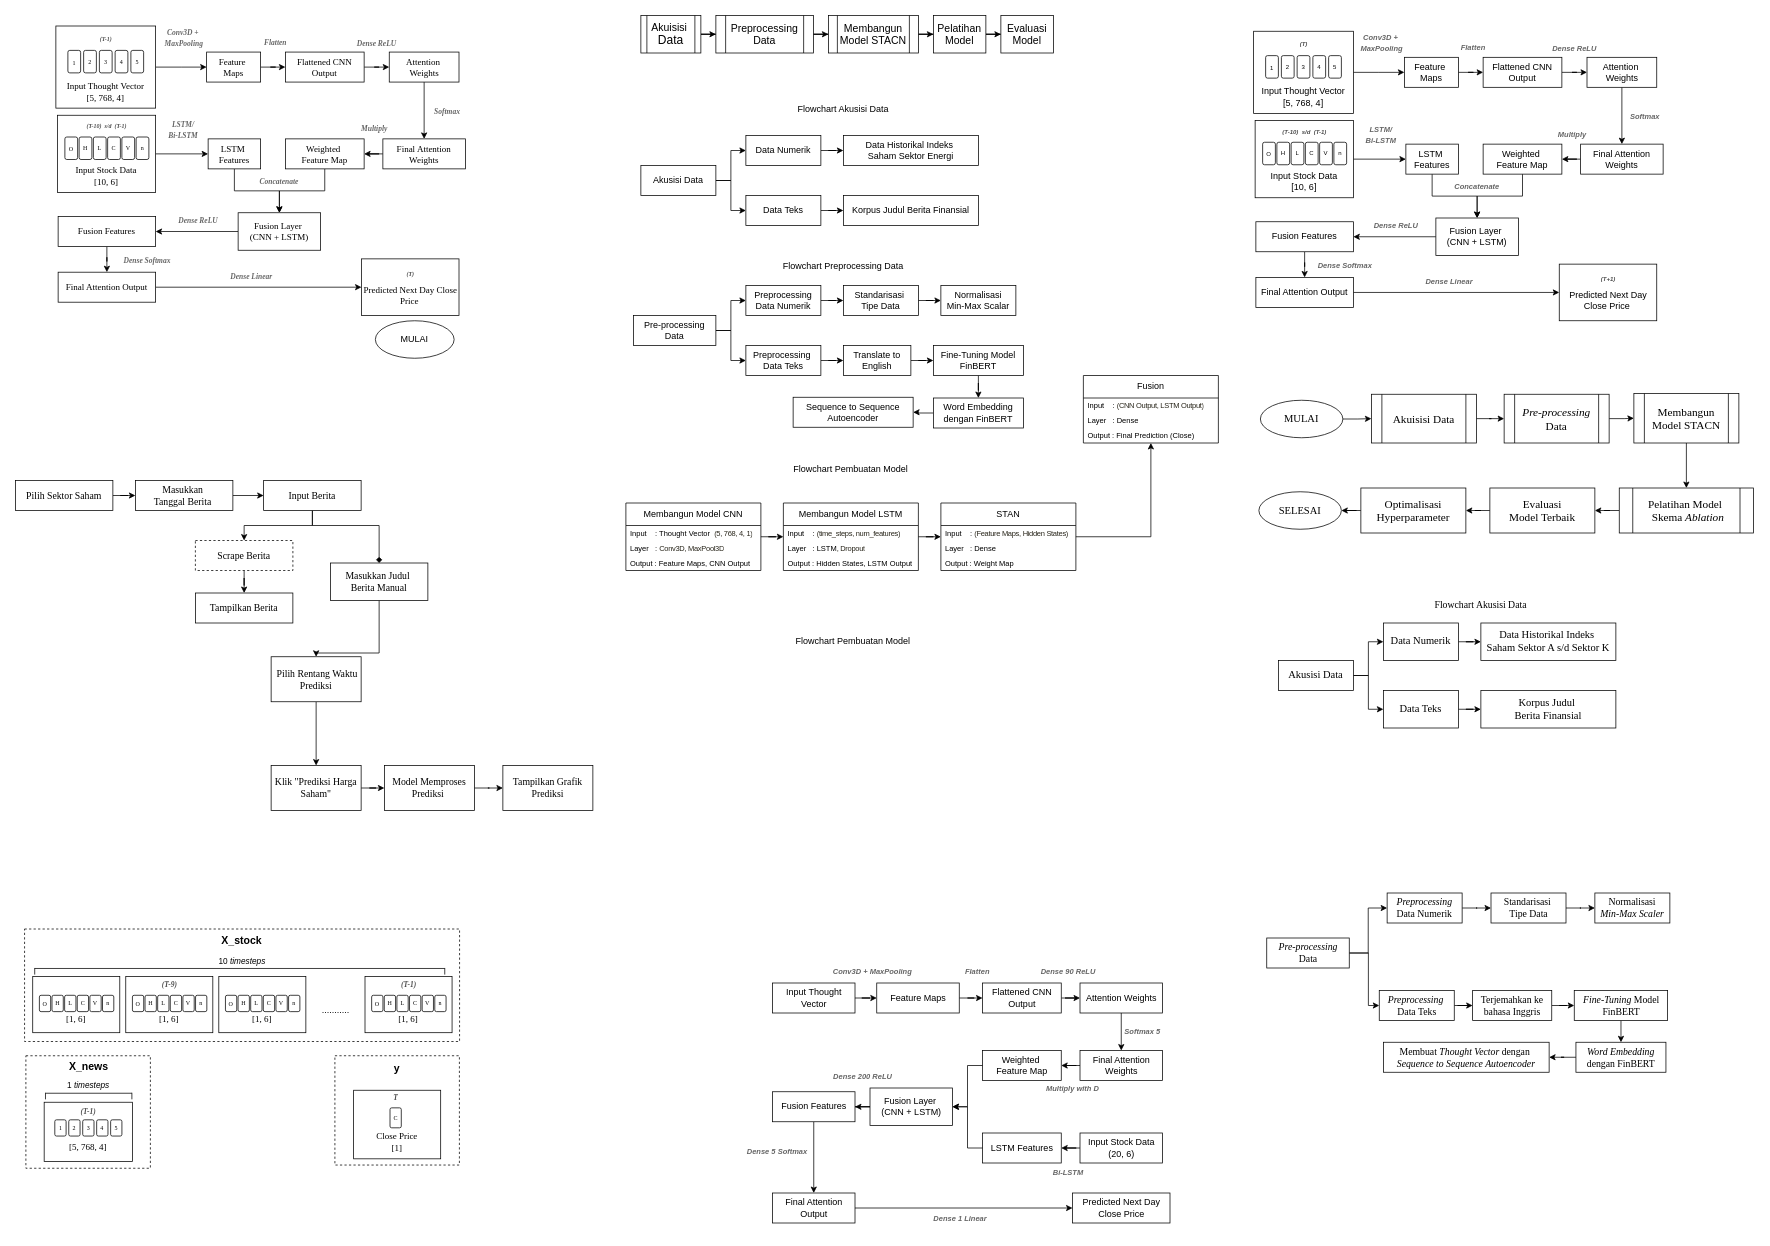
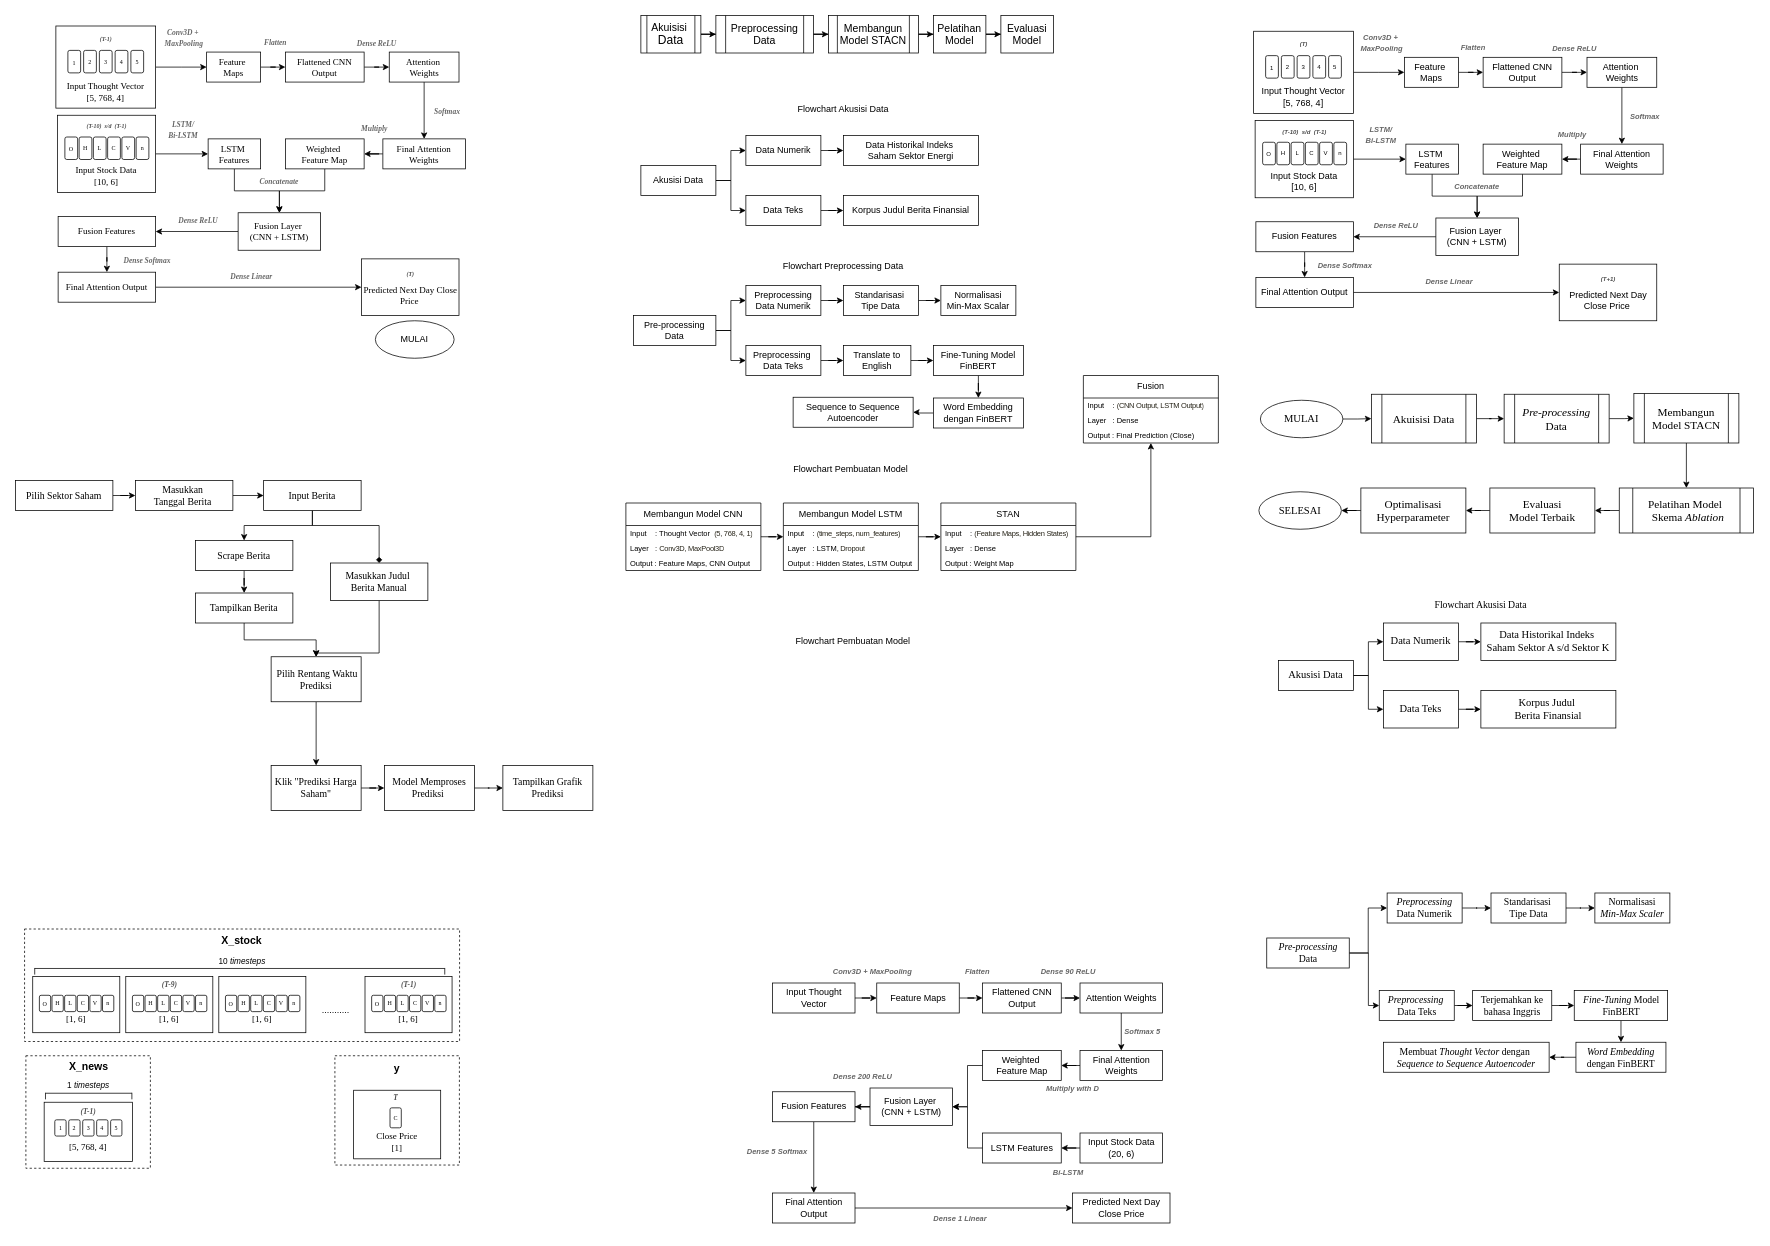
node "Scrape Berita": style dashed -> solid
edge "Tampilkan Berita" -> "Pilih Rentang Waktu Prediksi": added
